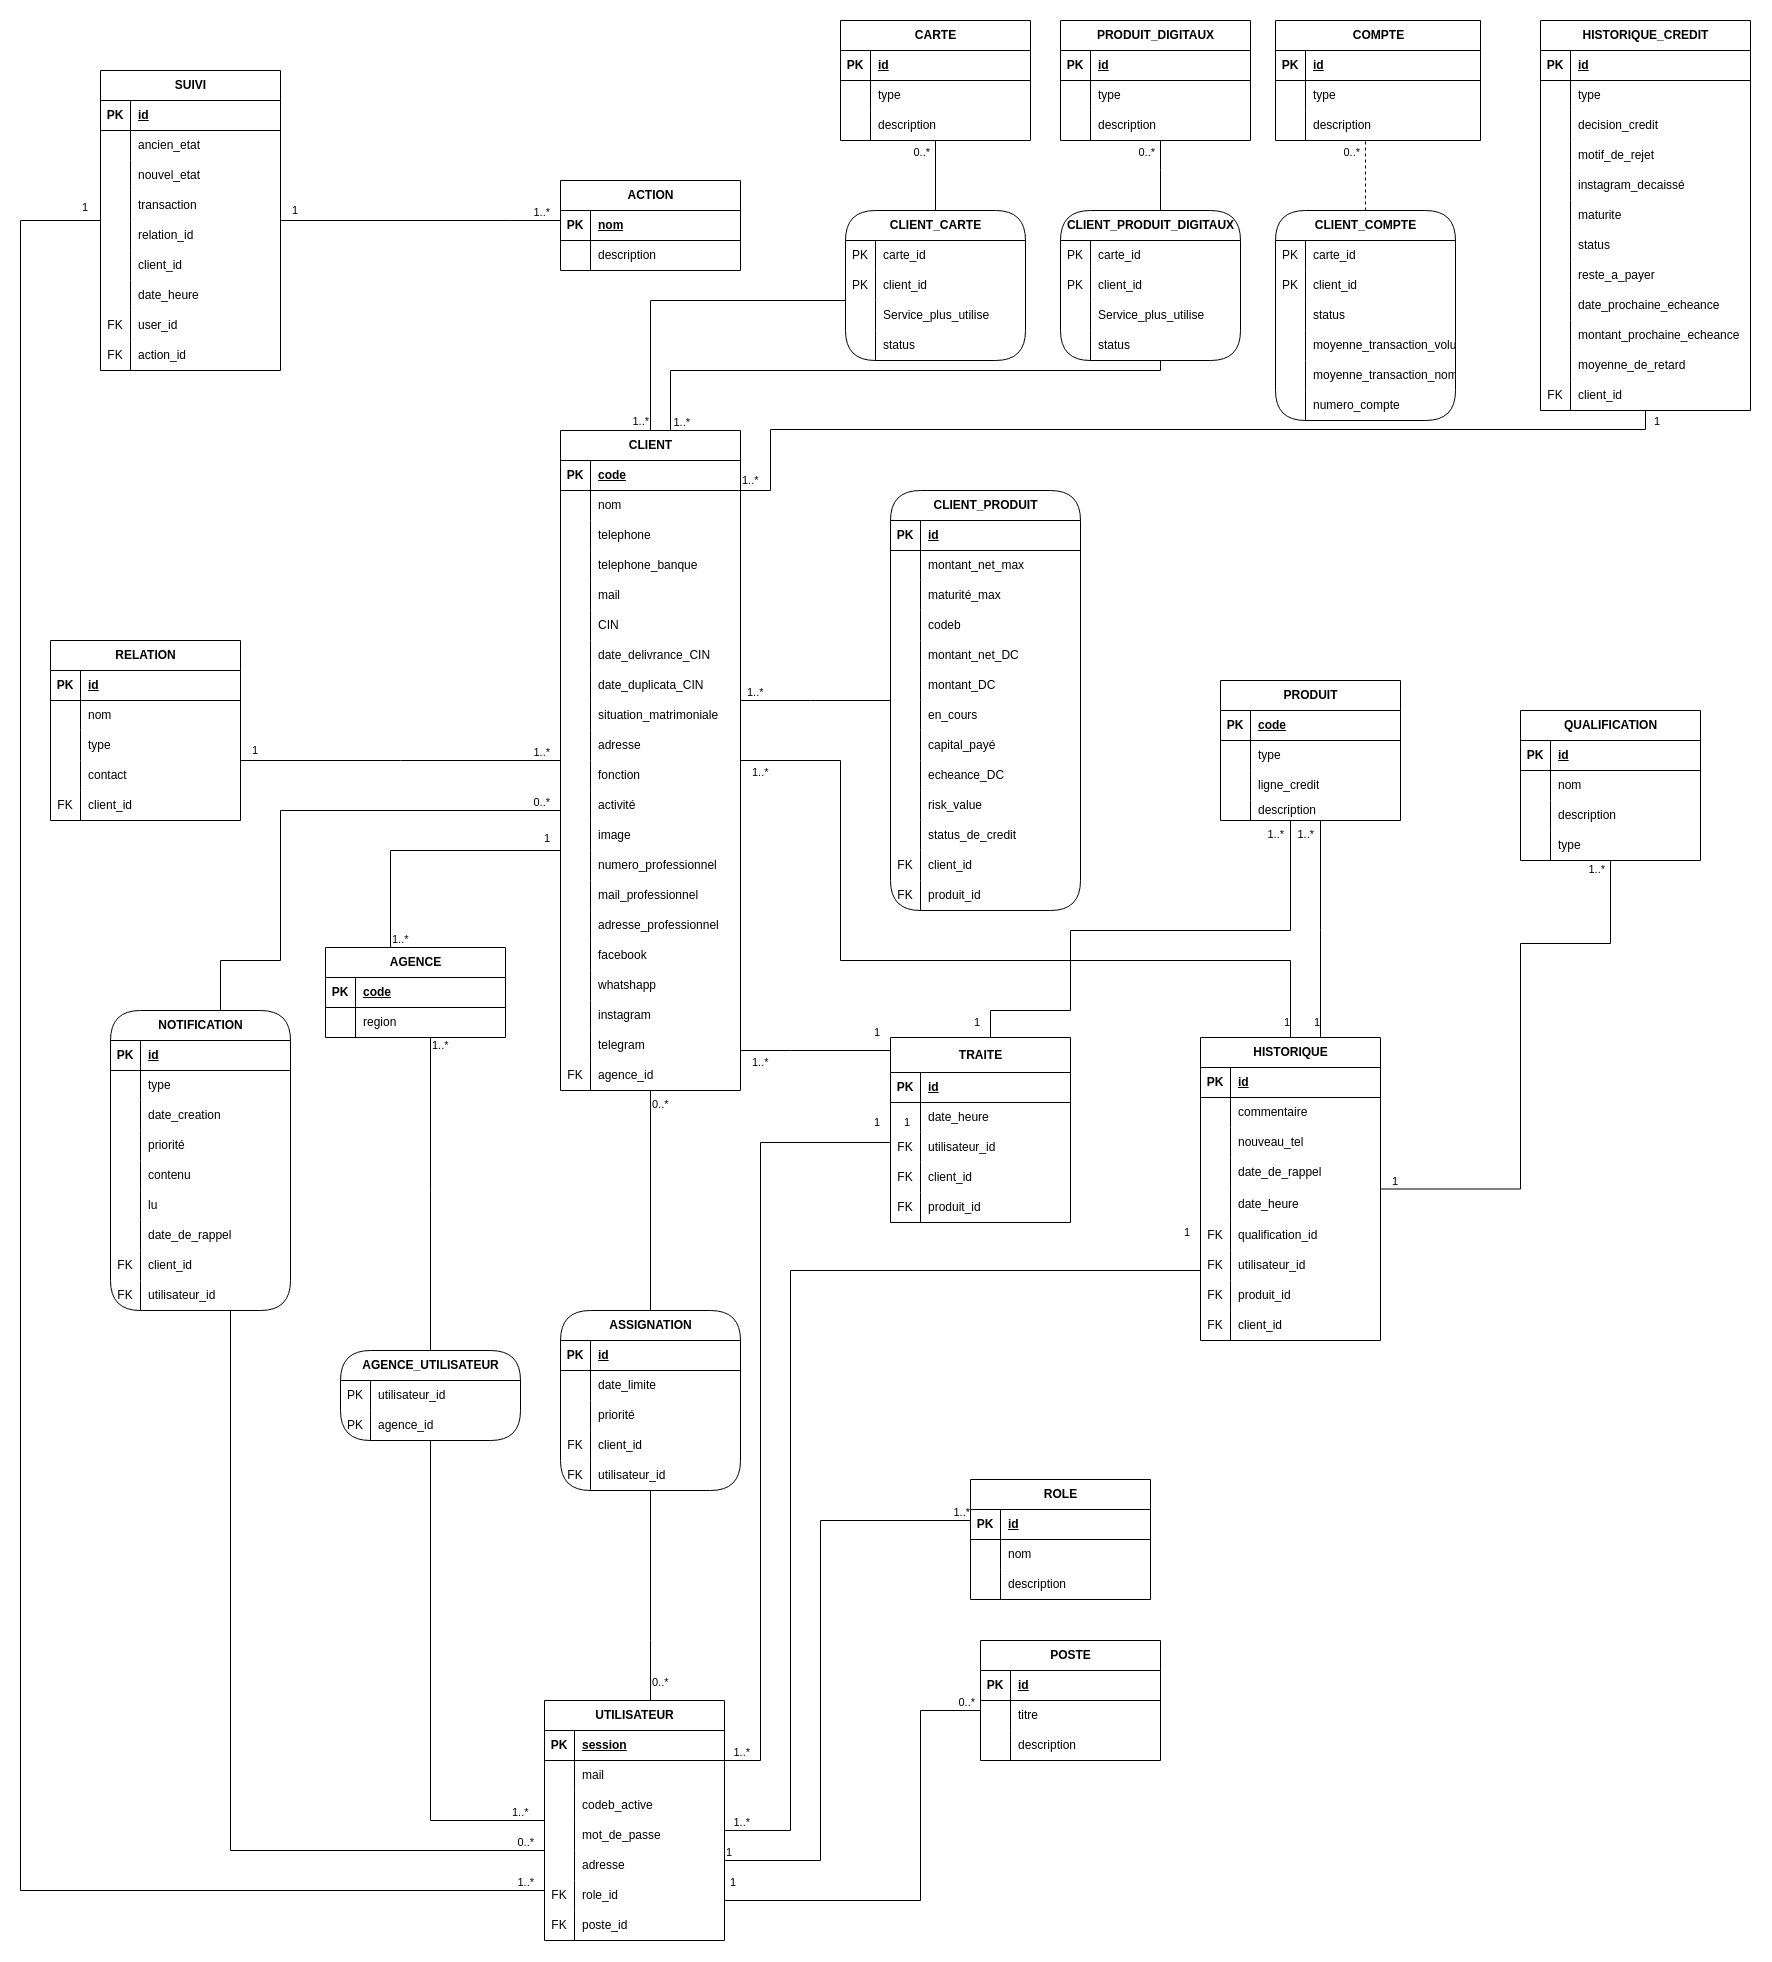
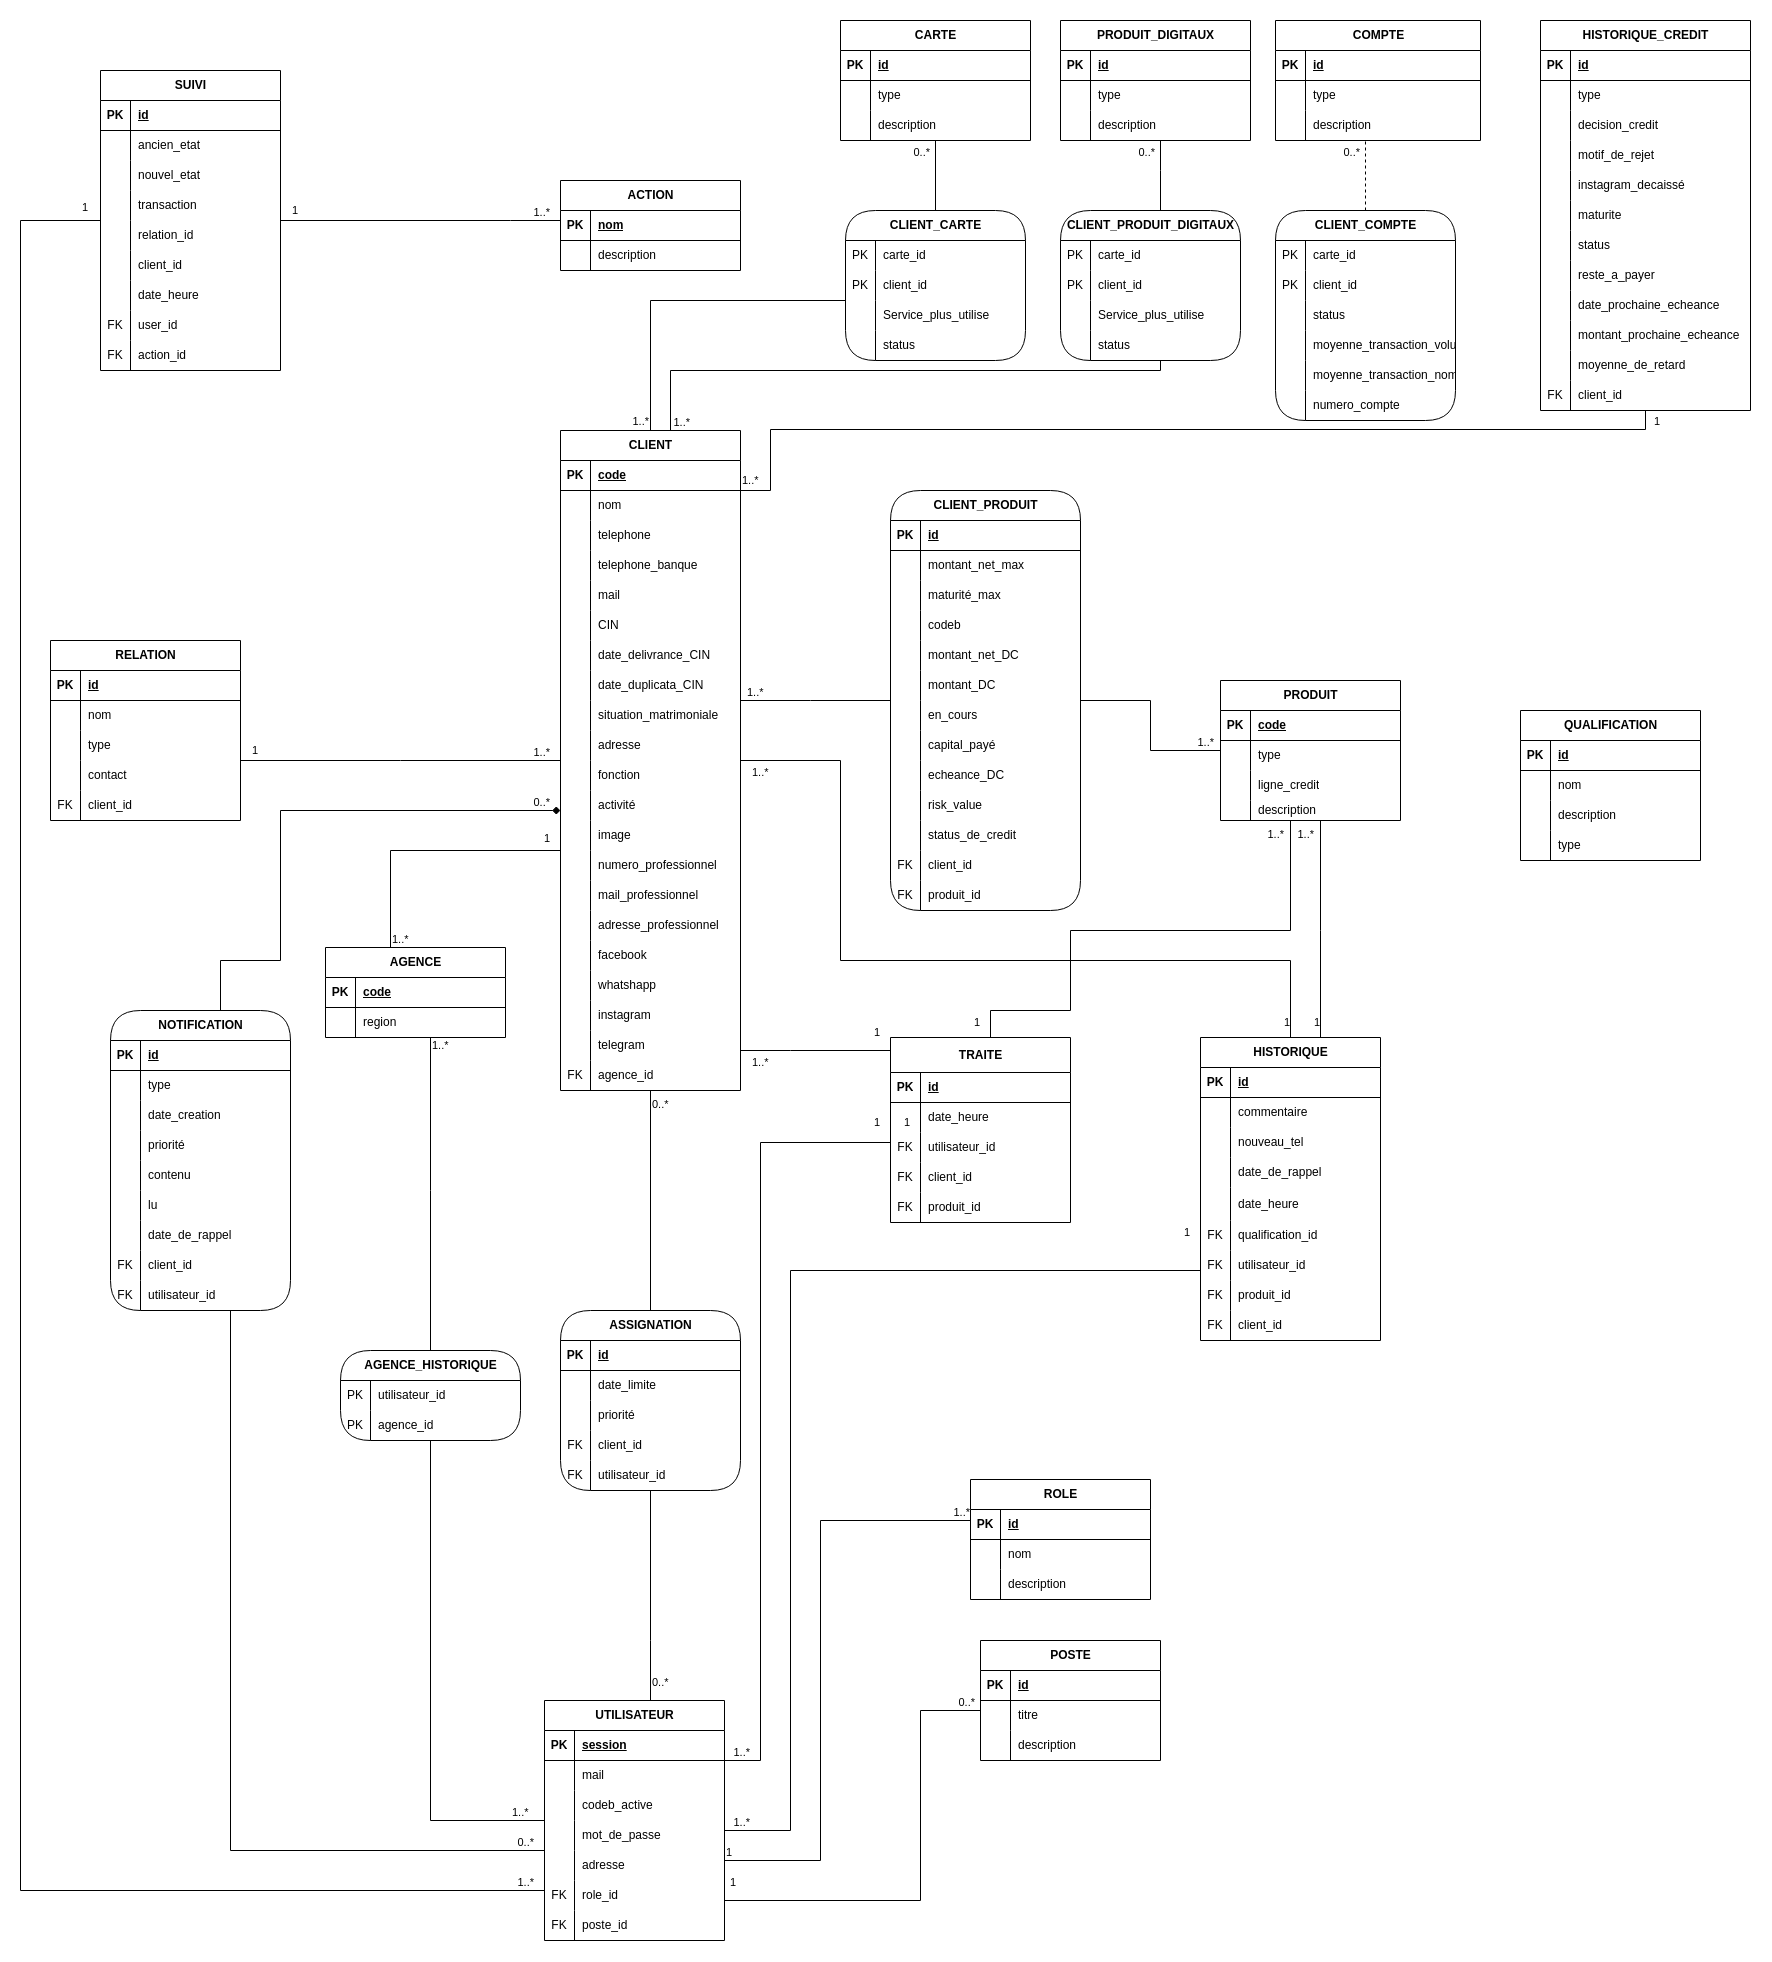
edge "CLIENT_PRODUIT" -- "PRODUIT": added, label "1..*"
edge "CLIENT" -- "NOTIFICATION": arrowhead none -> diamond
edge "QUALIFICATION" -- "HISTORIQUE": removed, labels "1..*", "1"
node "AGENCE_UTILISATEUR": label "AGENCE_UTILISATEUR" -> "AGENCE_HISTORIQUE"
